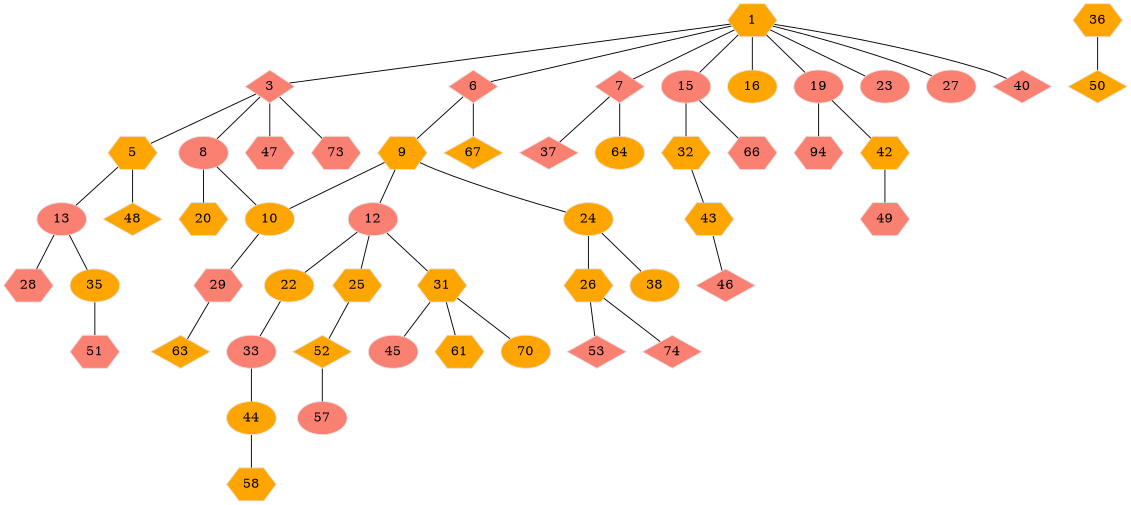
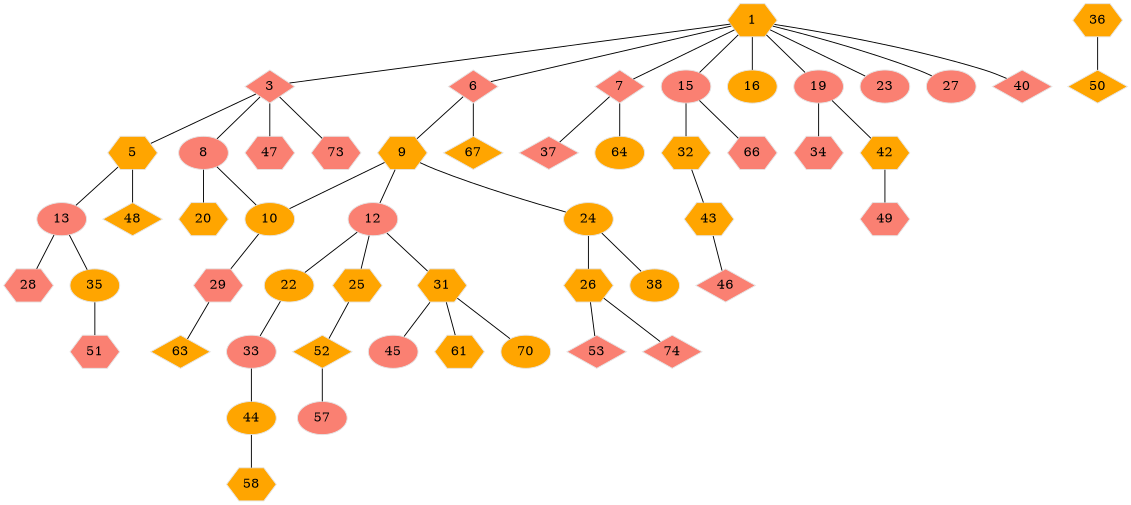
node "94": label "94" -> "34"
